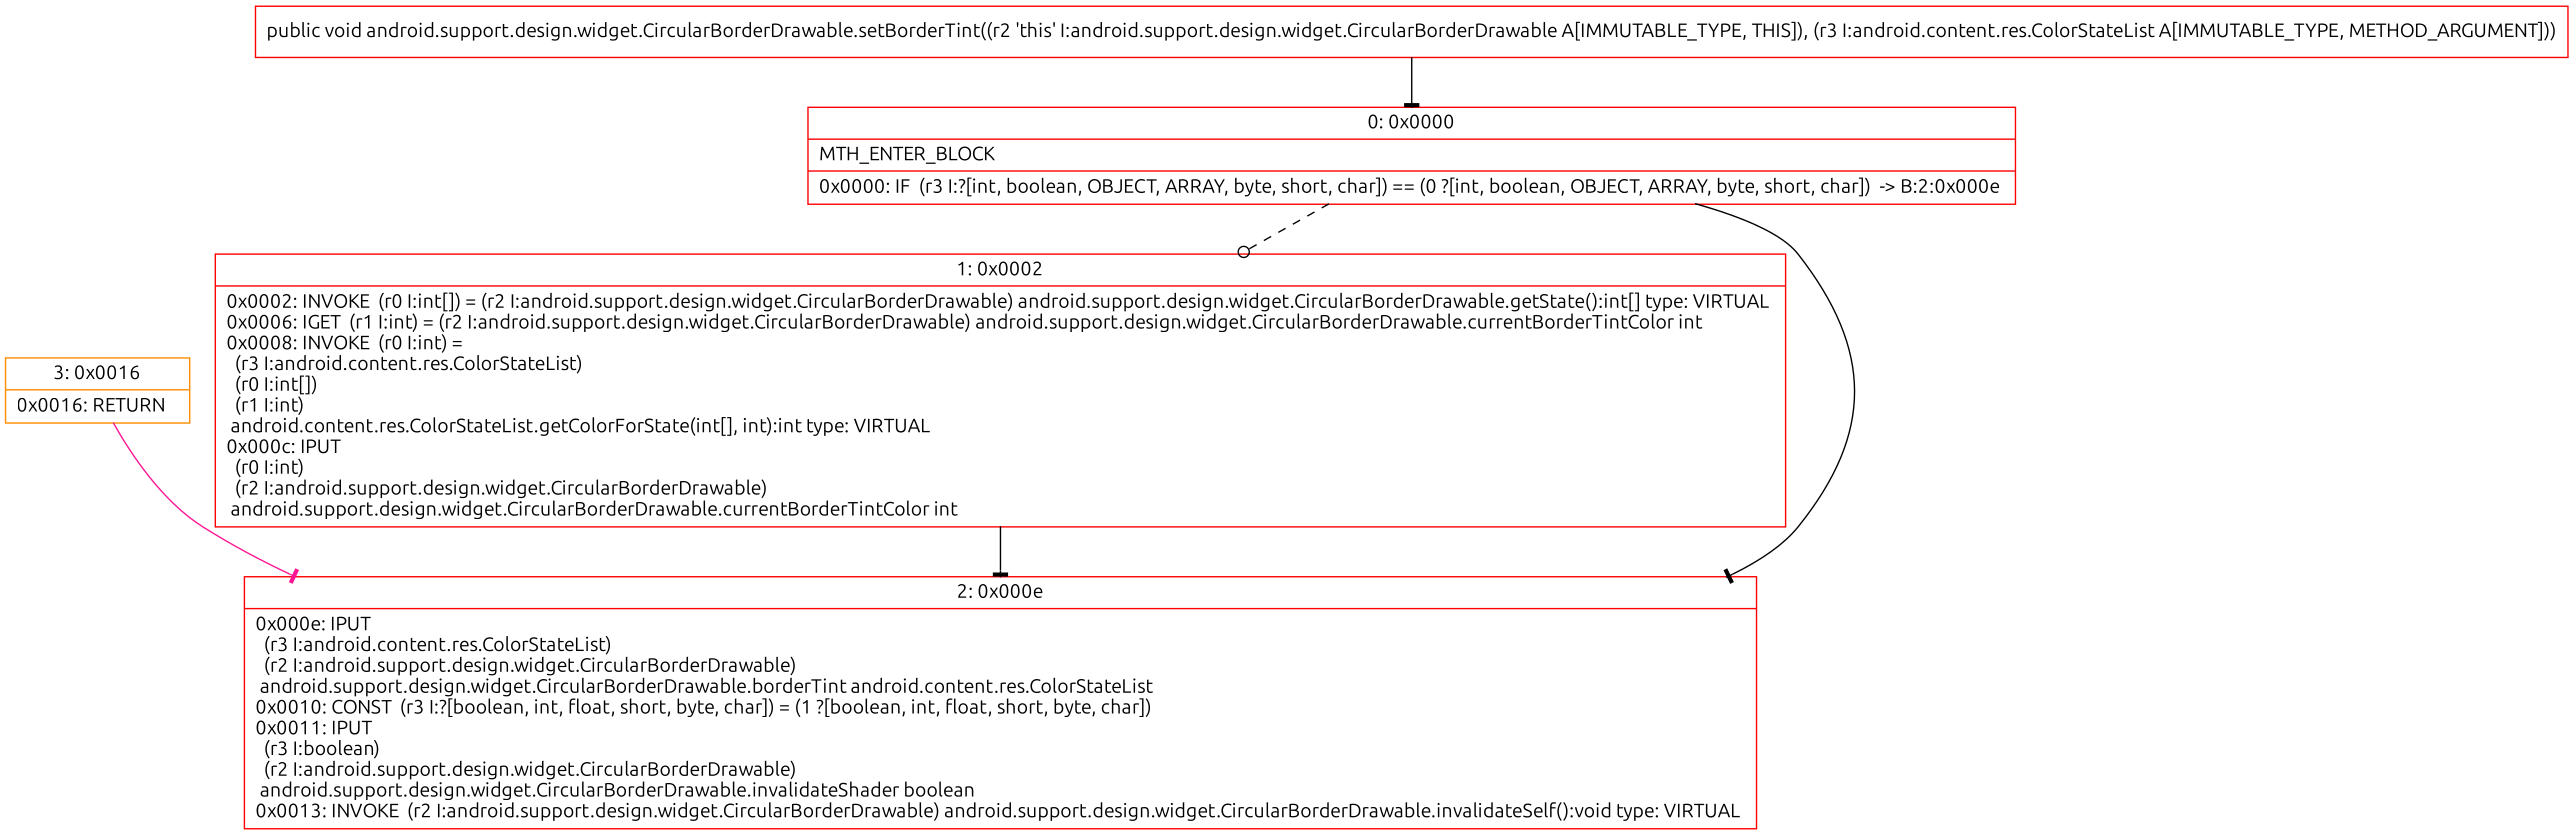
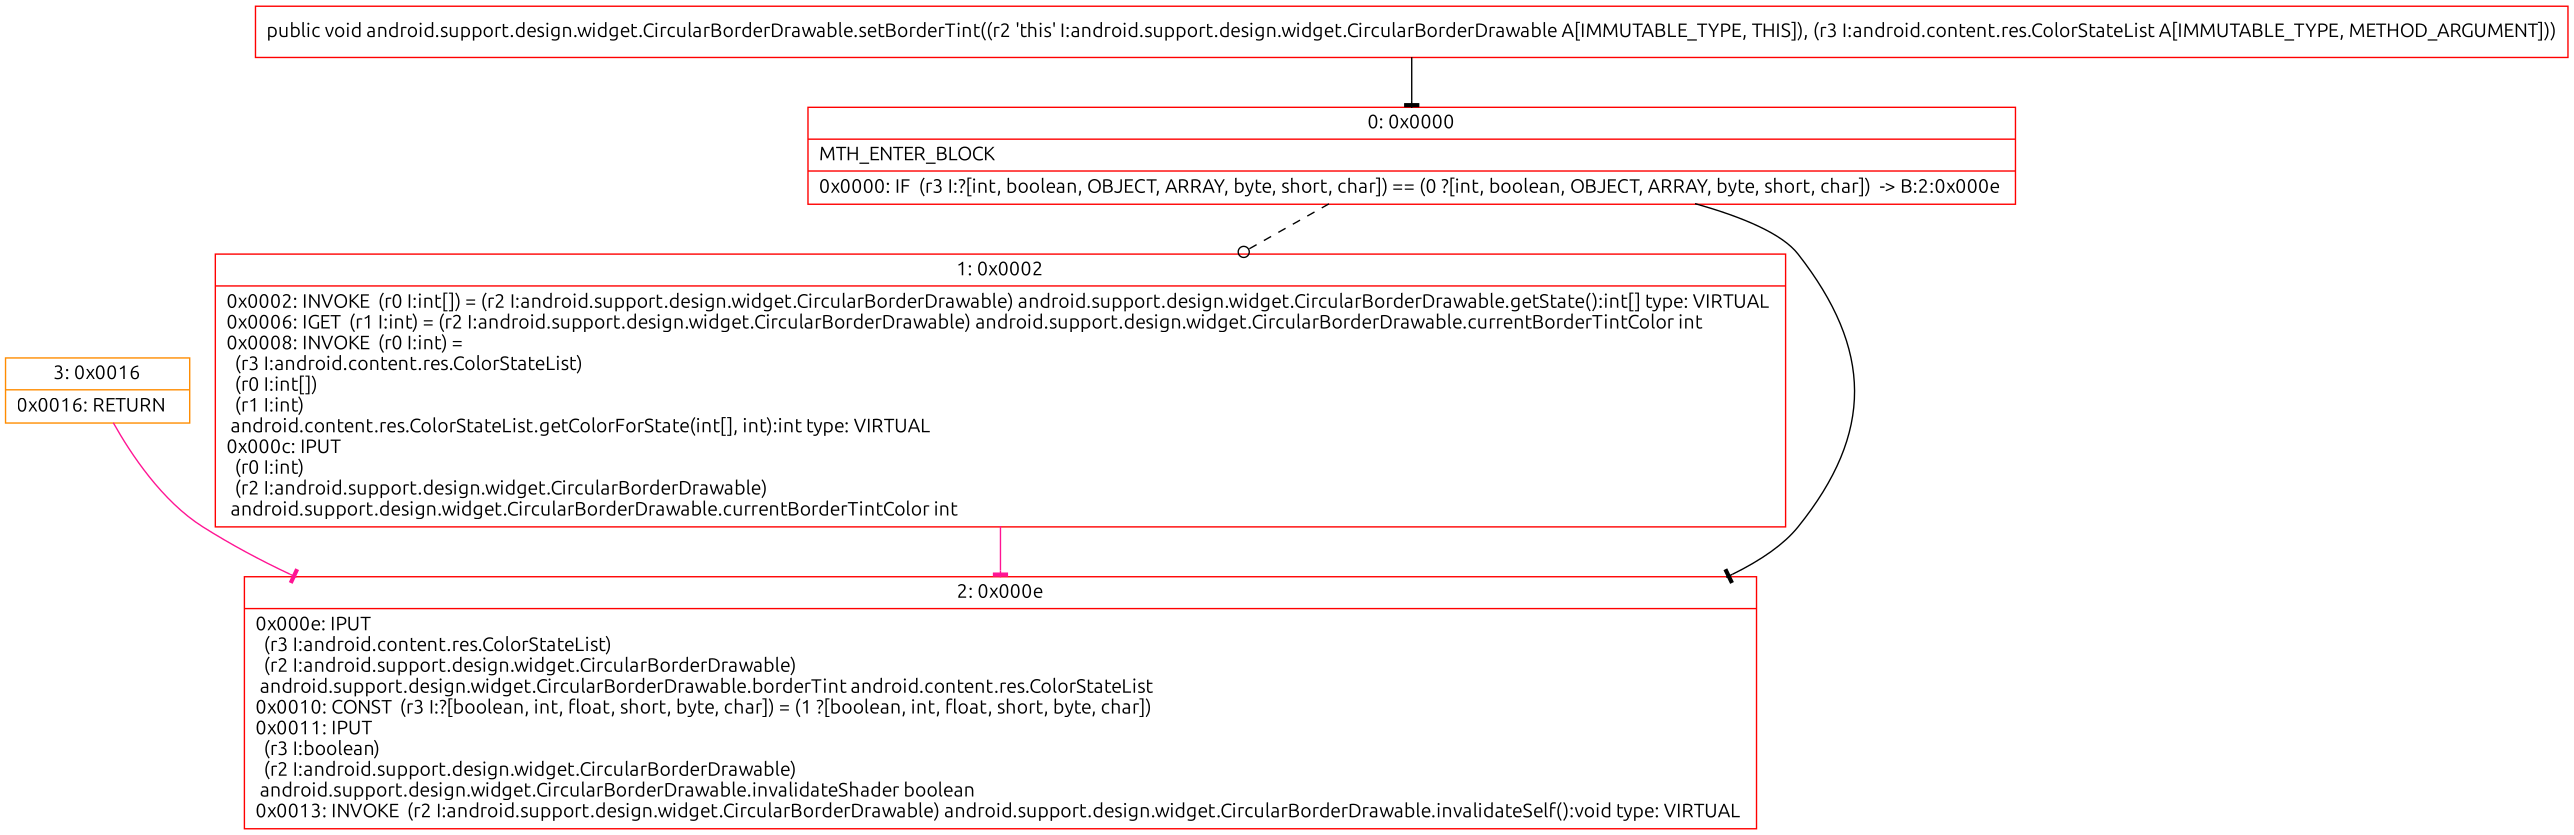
edge "1: 0x0002" -> "2: 0x000e": color black -> deeppink
